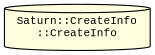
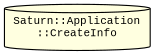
node "Saturn::CreateInfo ::CreateInfo": label "Saturn::CreateInfo ::CreateInfo" -> "Saturn::Application ::CreateInfo"
